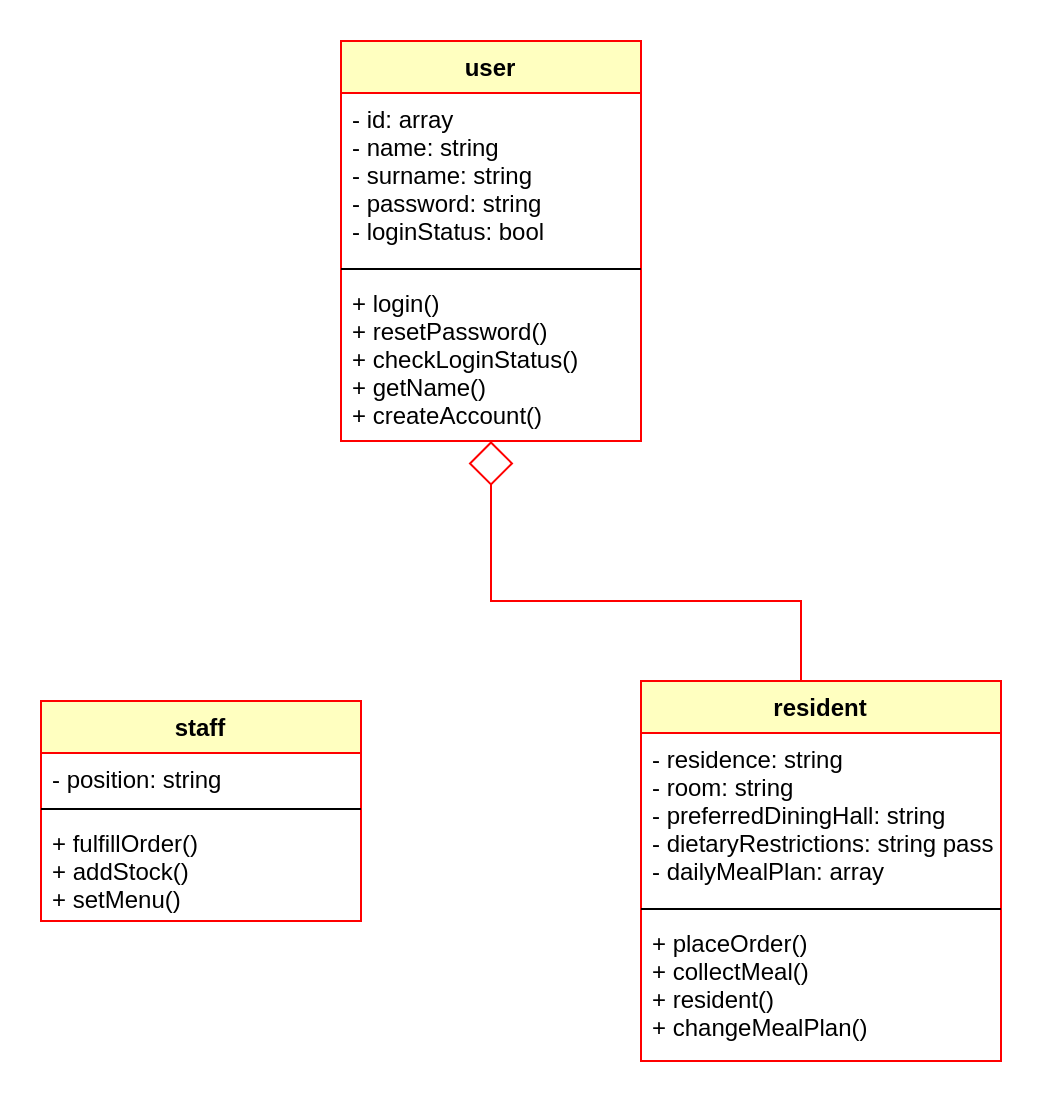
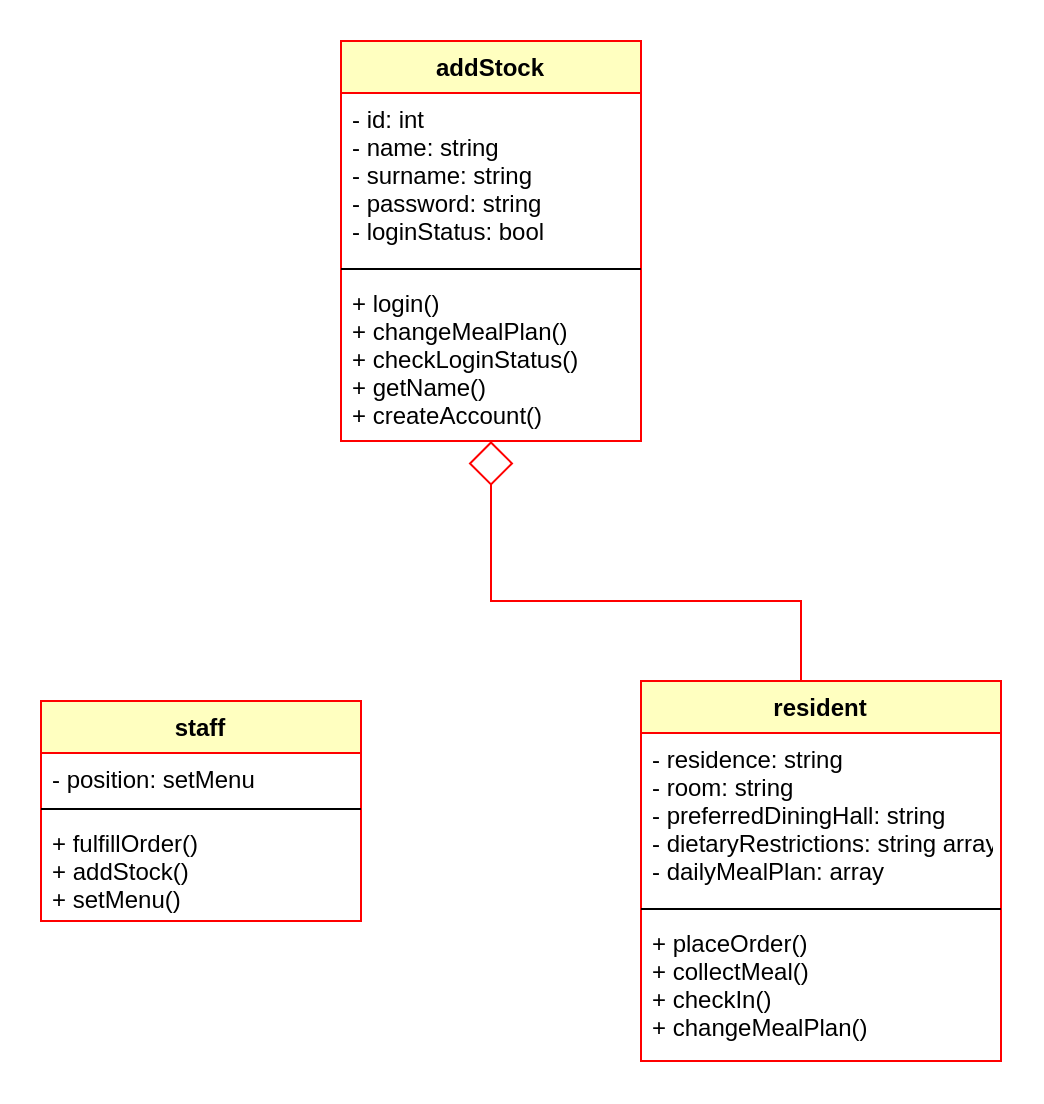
node "user": label "user" -> "addStock"
node "- id: array - name: string - surname: string - password: string - loginStatus: bool": label "- id: array - name: string - surname: string - password: string - loginStatus: bool" -> "- id: int - name: string - surname: string - password: string - loginStatus: bool"
node "+ login() + resetPassword() + checkLoginStatus() + getName() + createAccount()": label "+ login() + resetPassword() + checkLoginStatus() + getName() + createAccount()" -> "+ login() + changeMealPlan() + checkLoginStatus() + getName() + createAccount()"
node "- residence: string - room: string - preferredDiningHall: string - dietaryRestrictions: string password - dailyMealPlan: array": label "- residence: string - room: string - preferredDiningHall: string - dietaryRestrictions: string password - dailyMealPlan: array" -> "- residence: string - room: string - preferredDiningHall: string - dietaryRestrictions: string array - dailyMealPlan: array"
node "- position: string": label "- position: string" -> "- position: setMenu"
node "+ placeOrder() + collectMeal() + resident() + changeMealPlan()": label "+ placeOrder() + collectMeal() + resident() + changeMealPlan()" -> "+ placeOrder() + collectMeal() + checkIn() + changeMealPlan()"
